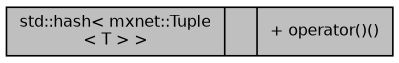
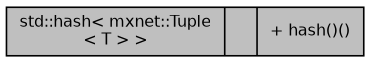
node "std::hash< mxnet::Tuple": text "+ operator()()" -> "+ hash()()"
